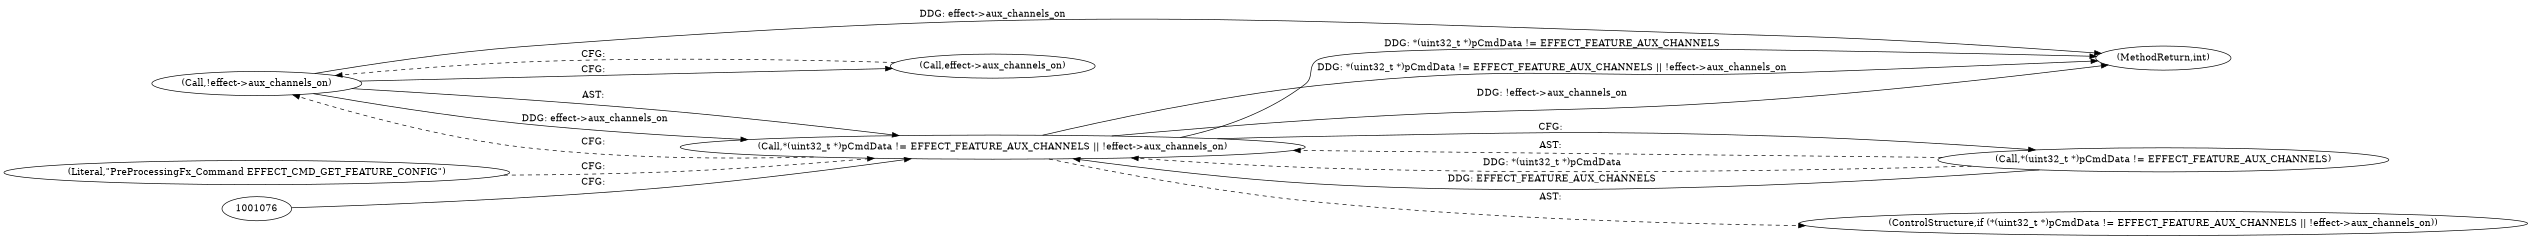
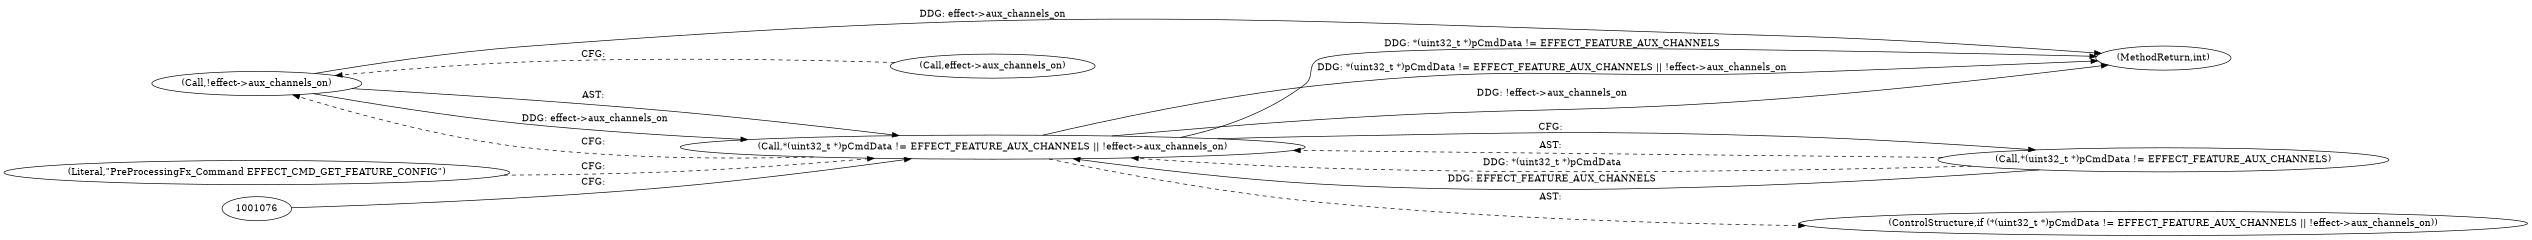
edge "(Call,!effect->aux_channels_on)" -> "(Call,effect->aux_channels_on)": removed, label "CFG:"
